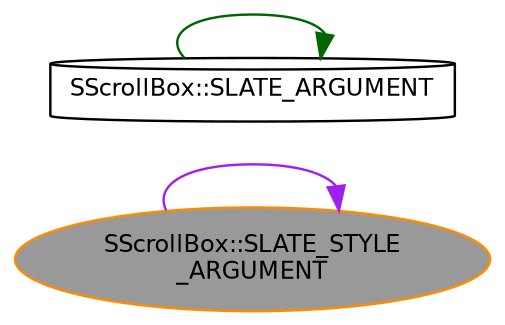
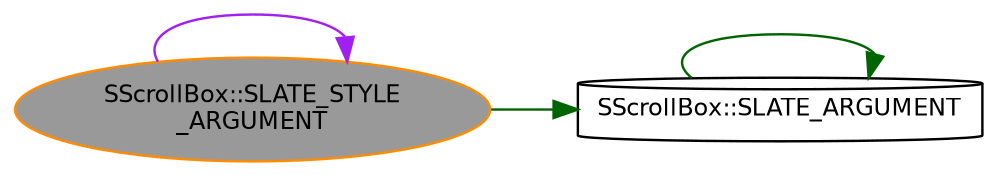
edge "SScrollBox::SLATE_STYLE _ARGUMENT" -> "SScrollBox::SLATE_ARGUMENT": added
